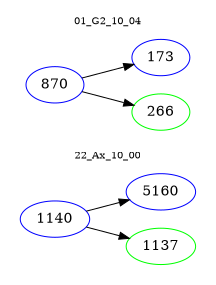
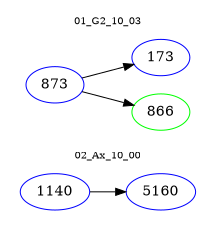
cluster "01_G2_10_04": label "01_G2_10_04" -> "01_G2_10_03"
node "870": label "870" -> "873"
node "266": label "266" -> "866"
cluster "22_Ax_10_00": label "22_Ax_10_00" -> "02_Ax_10_00"
node "1137": removed
